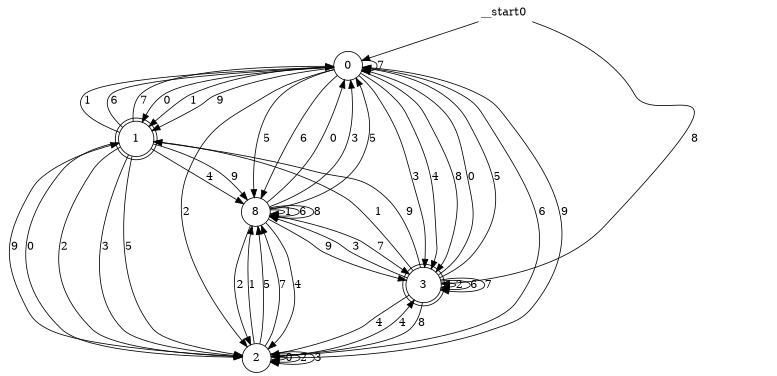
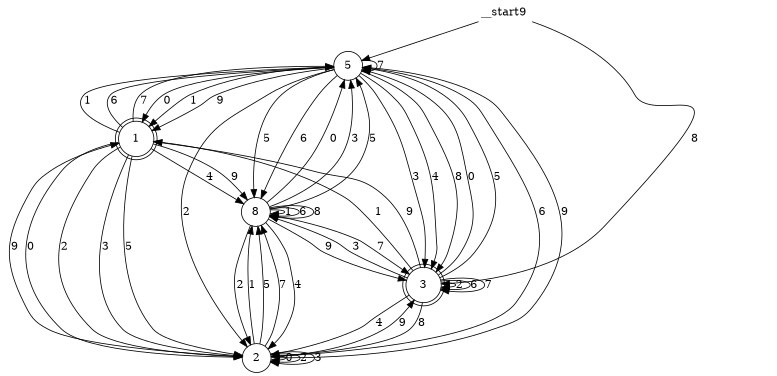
node "__start0": label "__start0" -> "__start9"
node "0": label "0" -> "5"
edge "2" -> "3": label "4" -> "9"
